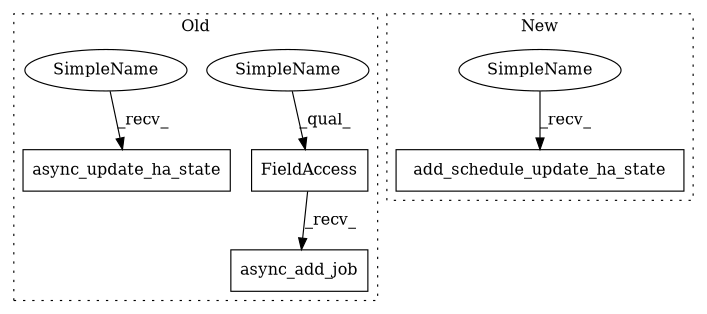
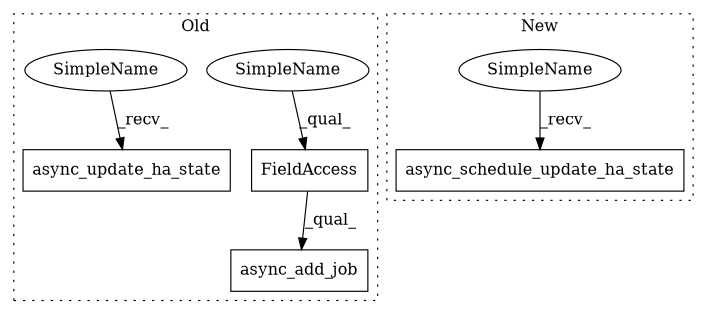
node "add_schedule_update_ha_state": label "add_schedule_update_ha_state" -> "async_schedule_update_ha_state"
edge "FieldAccess" -> "async_add_job": label "_recv_" -> "_qual_"
